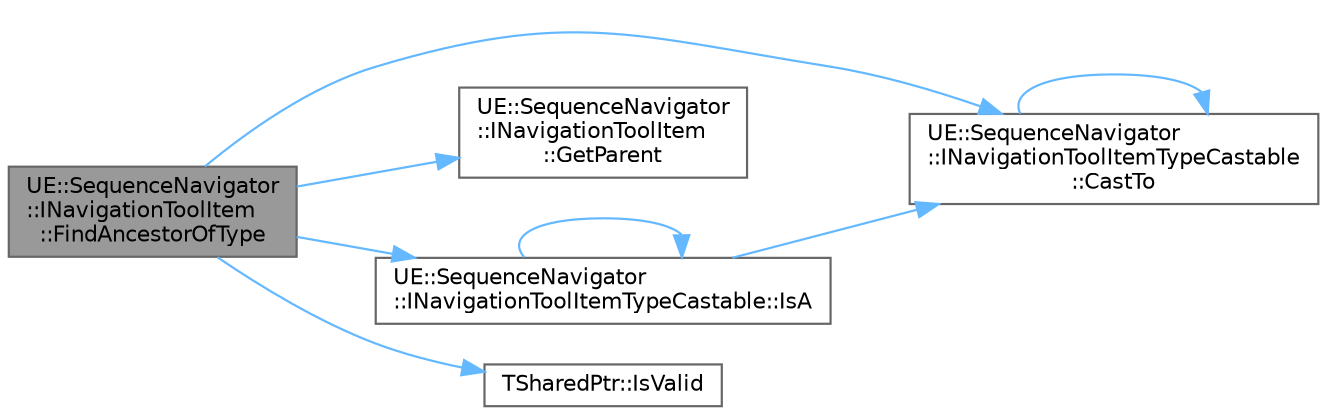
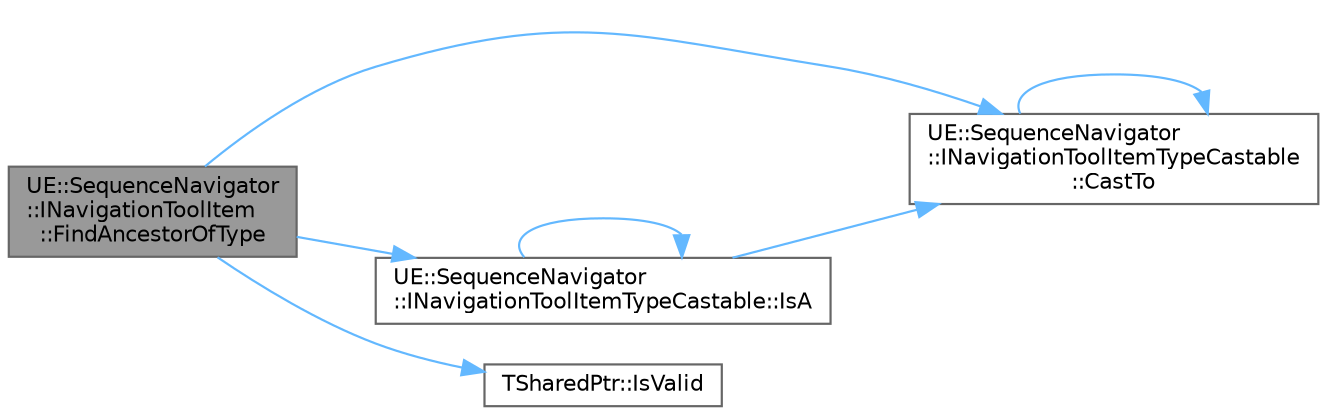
node "UE::SequenceNavigator ::INavigationToolItem ::GetParent": removed
